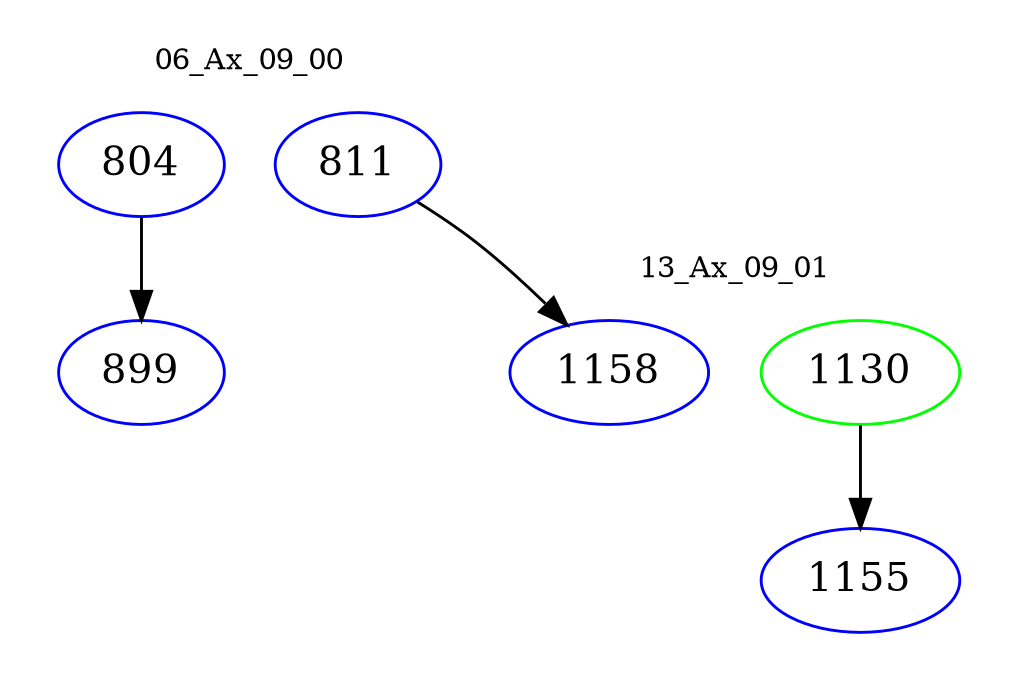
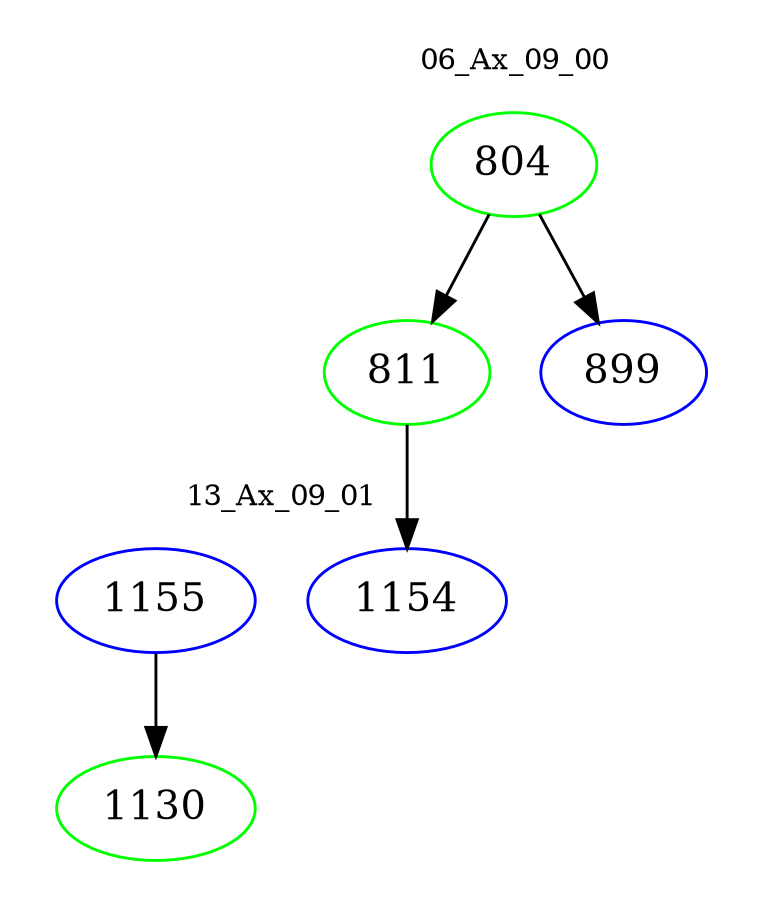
node "804": color blue -> green
node "811": color blue -> green
edge "804" -> "811": added
node "1158": label "1158" -> "1154"
edge "1130" -> "1155": reversed
